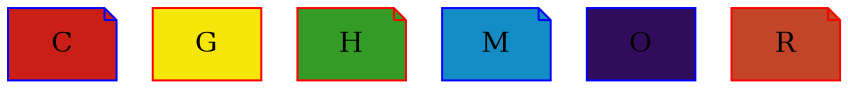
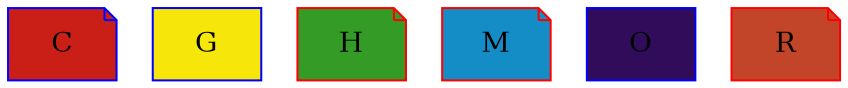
node "G": color red -> blue
node "M": color blue -> red
